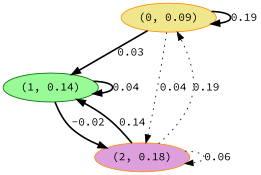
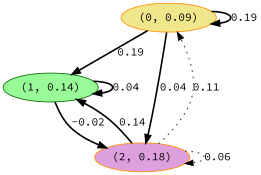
edge "(0, 0.09)" -> "(1, 0.14)": label "0.03" -> "0.19"
edge "(0, 0.09)" -> "(2, 0.18)": style dotted -> bold
edge "(2, 0.18)" -> "(0, 0.09)": label "0.19" -> "0.11"
